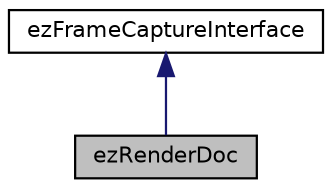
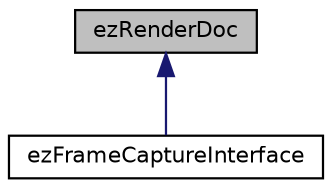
edge "ezRenderDoc" -> "ezFrameCaptureInterface": reversed
